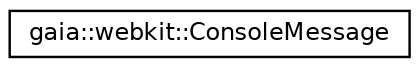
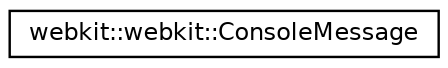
node "gaia::webkit::ConsoleMessage": label "gaia::webkit::ConsoleMessage" -> "webkit::webkit::ConsoleMessage"
